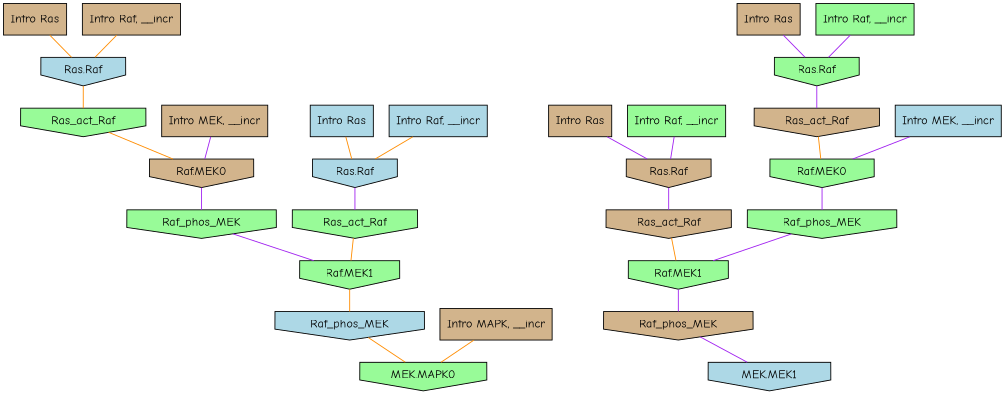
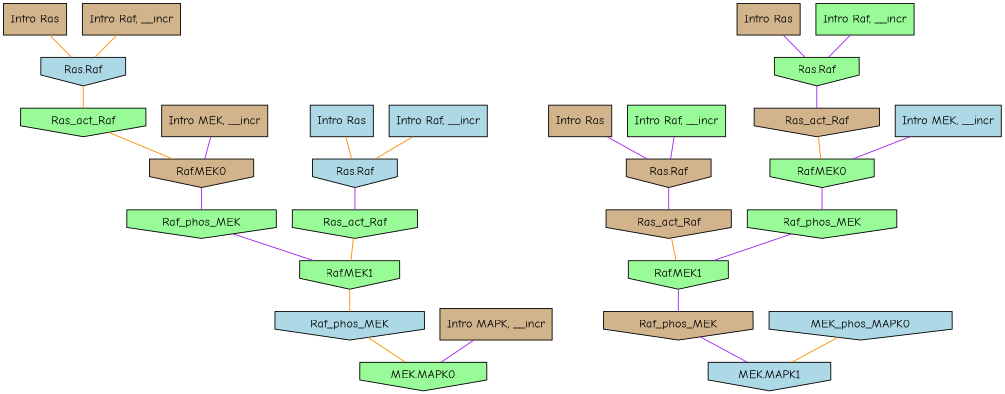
node "MEK_phos_MAPK0": added
edge "Intro MAPK, __incr" -- "MEK.MAPK0": color darkorange -> purple
node "MEK.MEK1": label "MEK.MEK1" -> "MEK.MAPK1"
